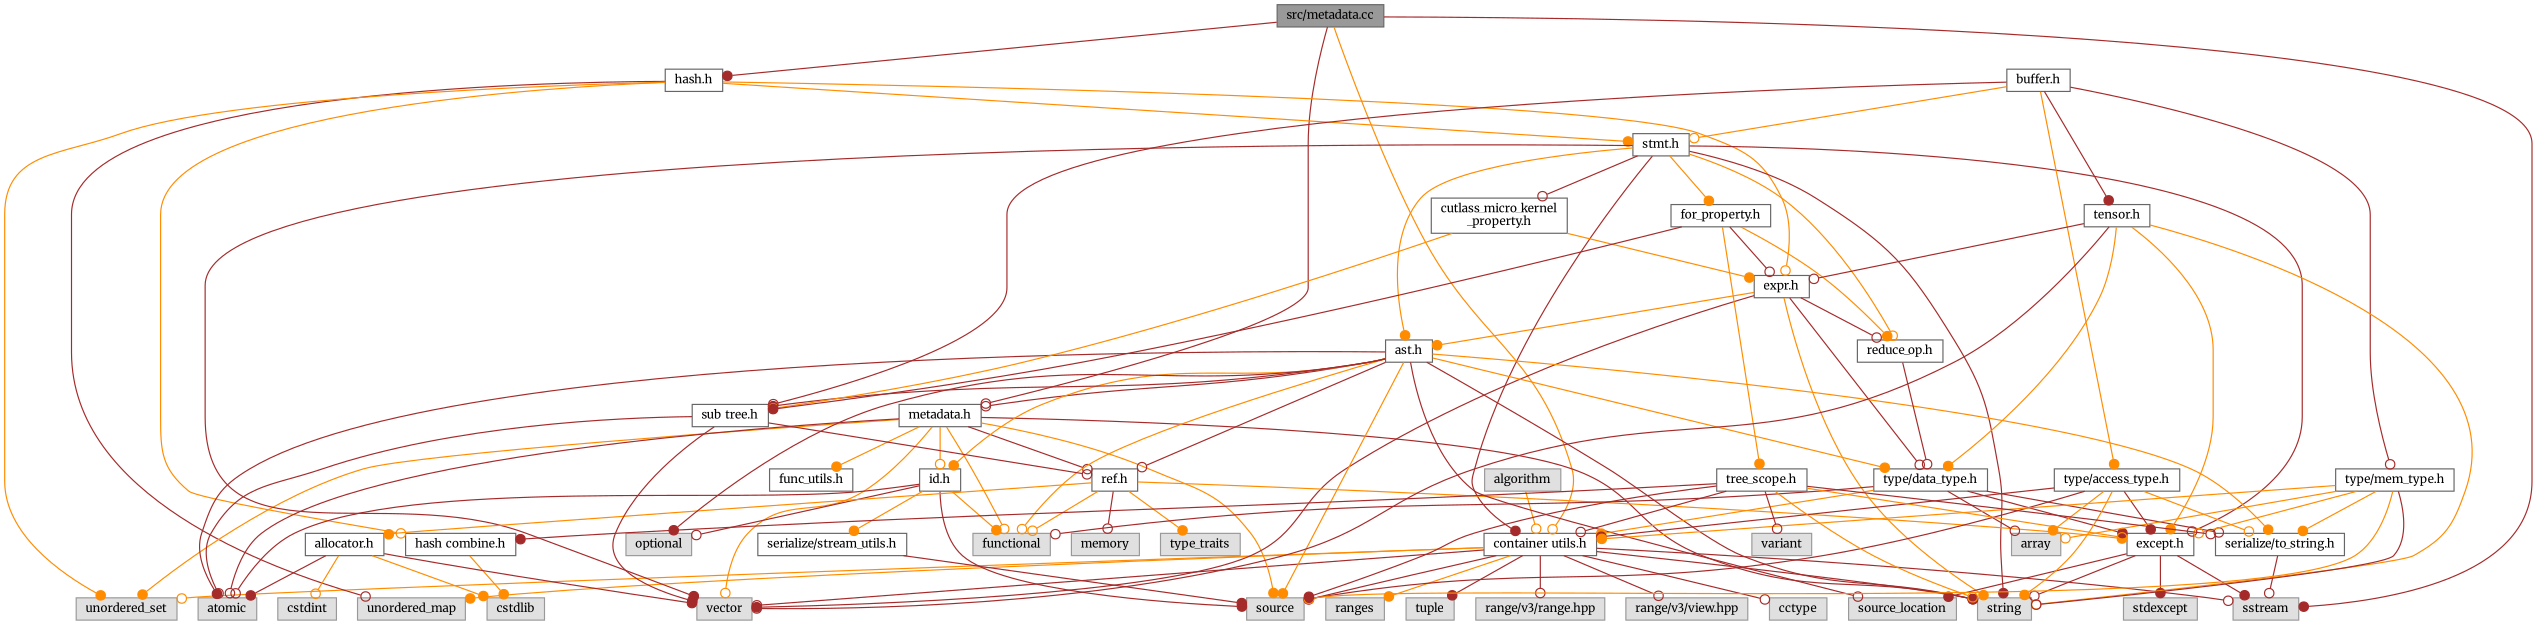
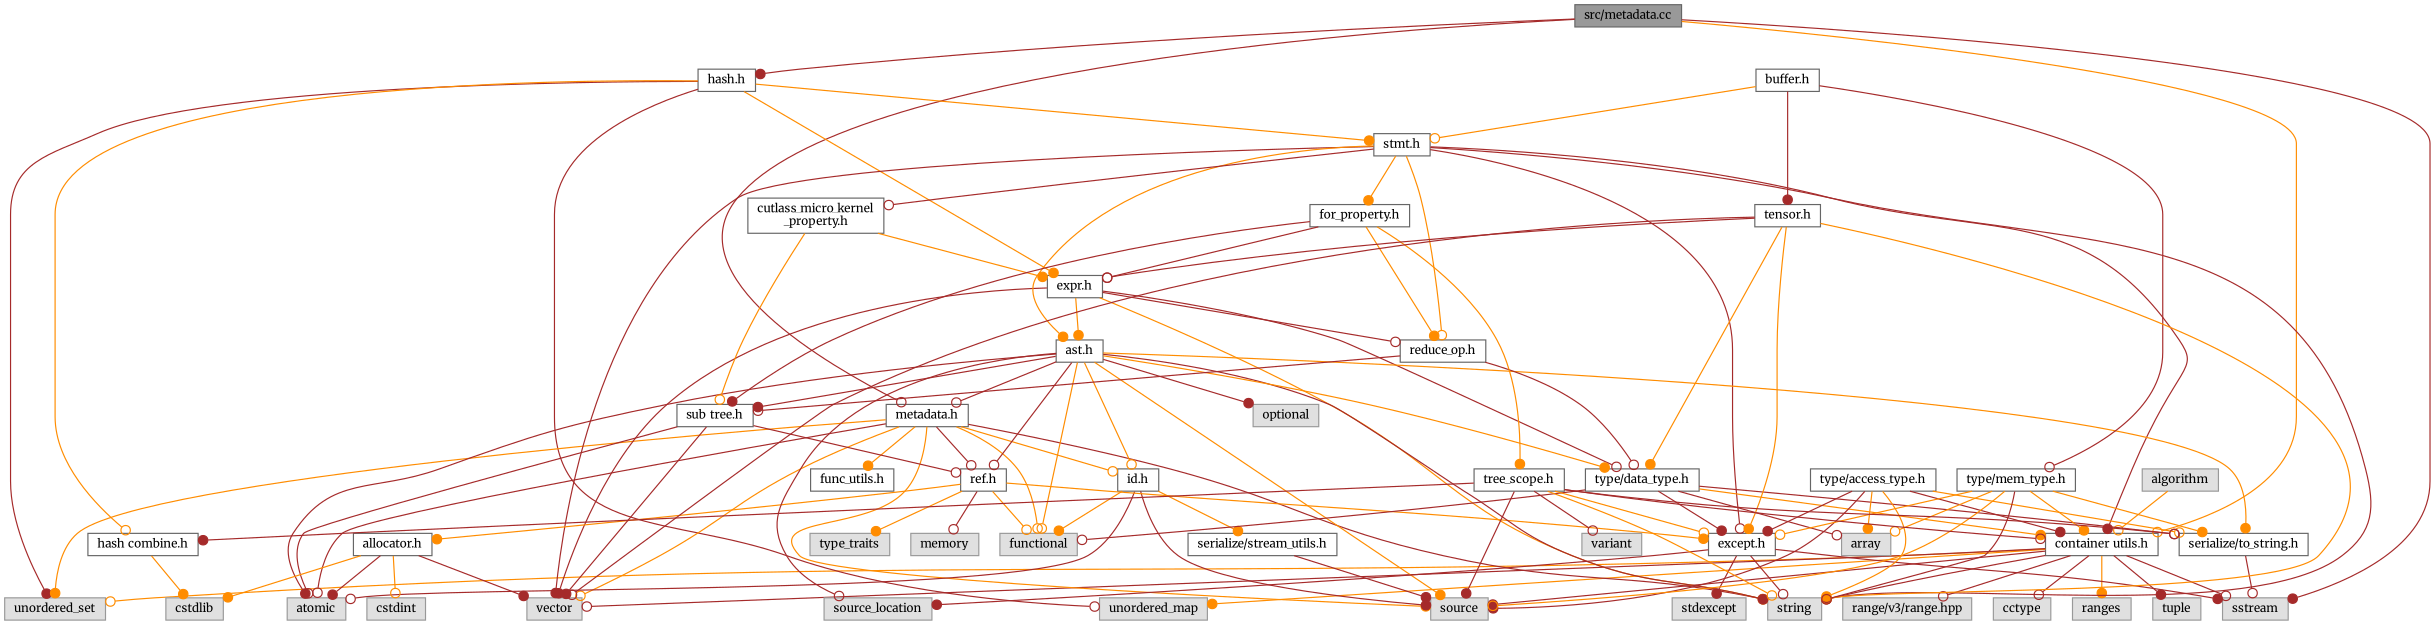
edge "hash.h" -> "expr.h": arrowhead odot -> dot
edge "buffer.h" -> "sub_tree.h": now "reduce_op.h" -> "sub_tree.h"
edge "hash.h" -> "unordered_set": color darkorange -> brown
edge "buffer.h" -> "type/access_type.h": removed
edge "ast.h" -> "id.h": arrowhead dot -> odot
edge "id.h" -> "optional": removed
node "range/v3/view.hpp": removed
